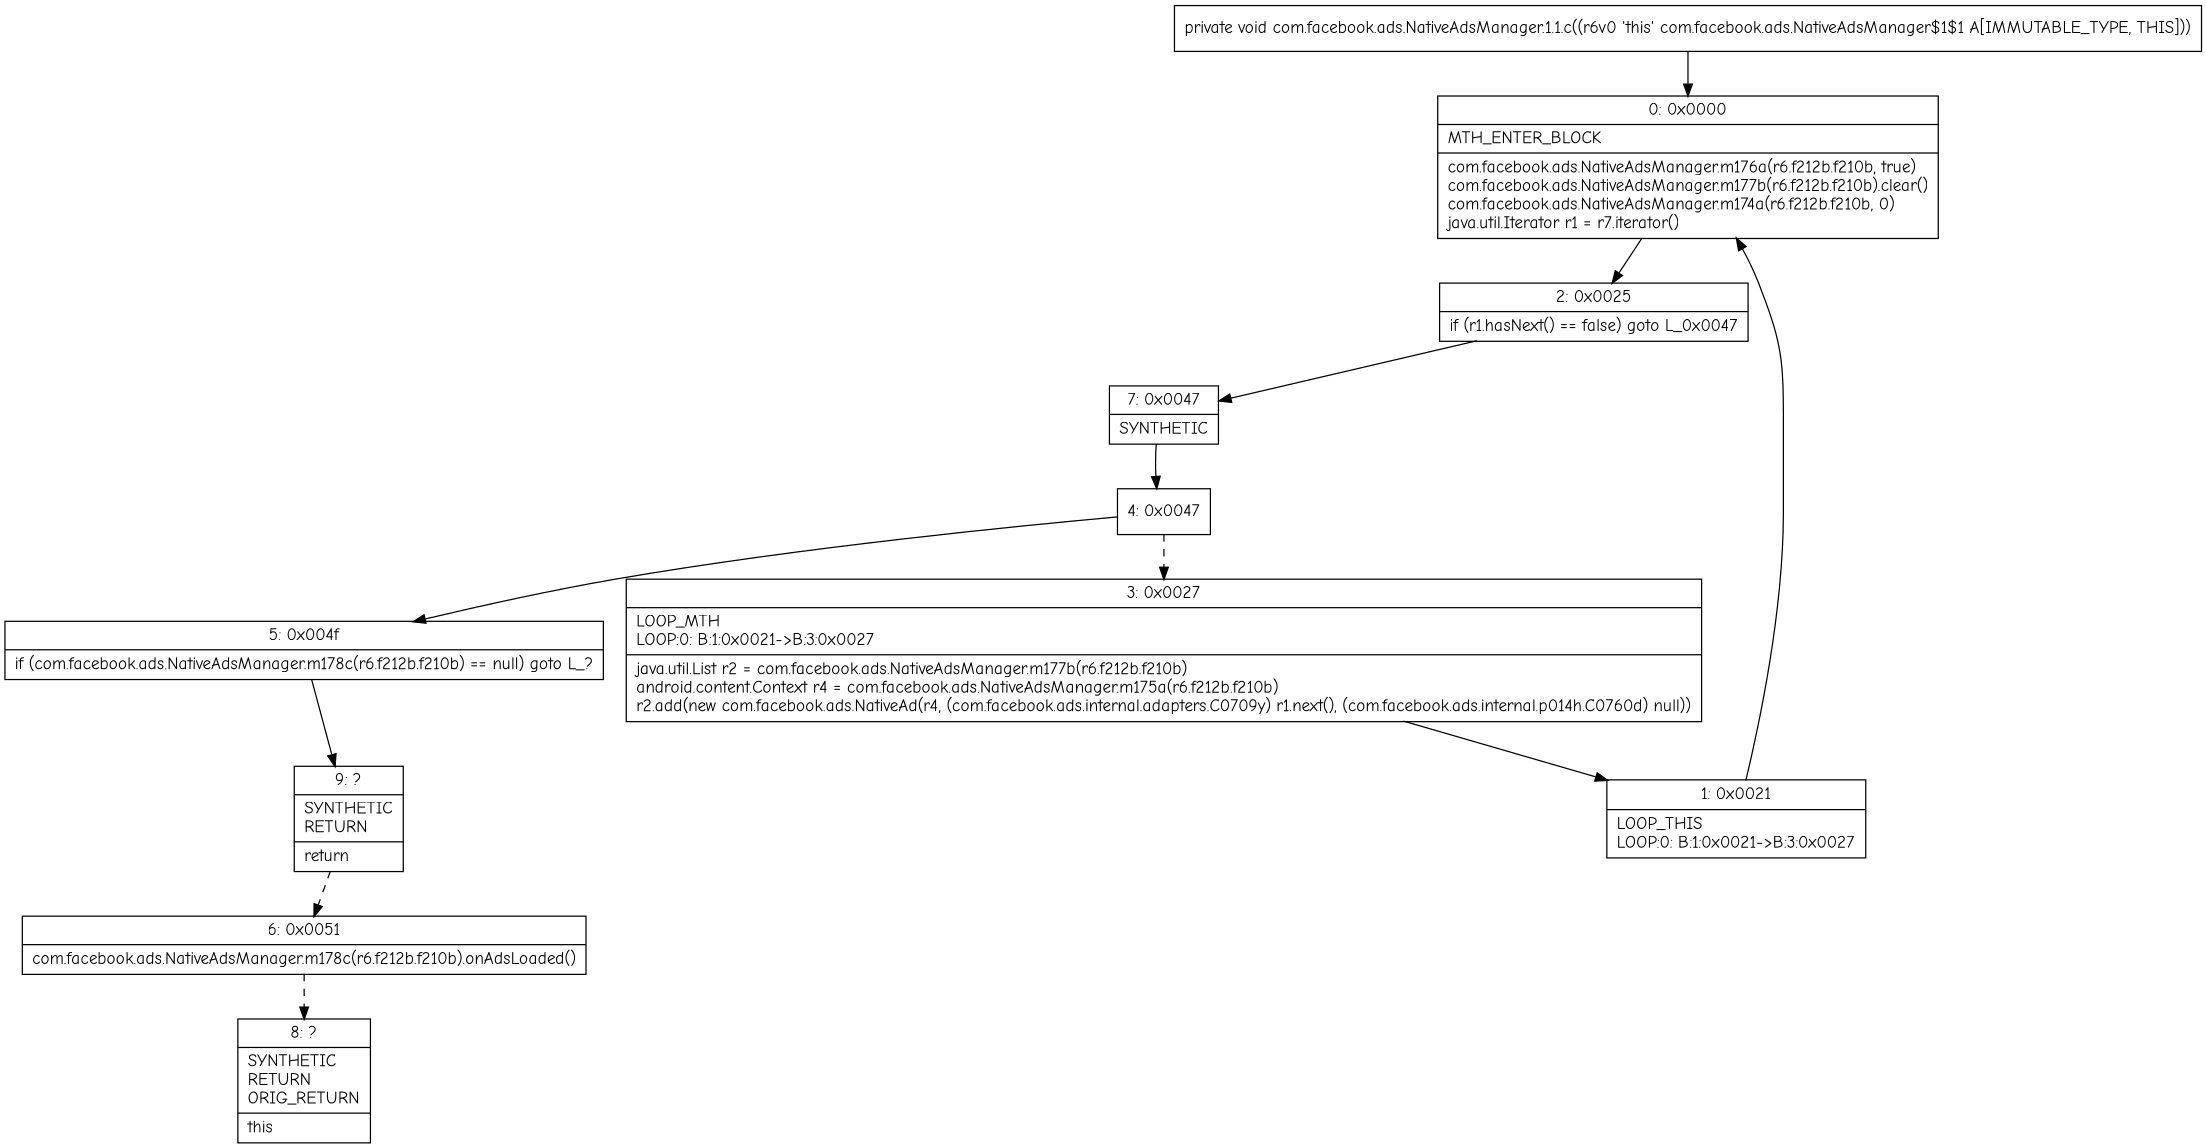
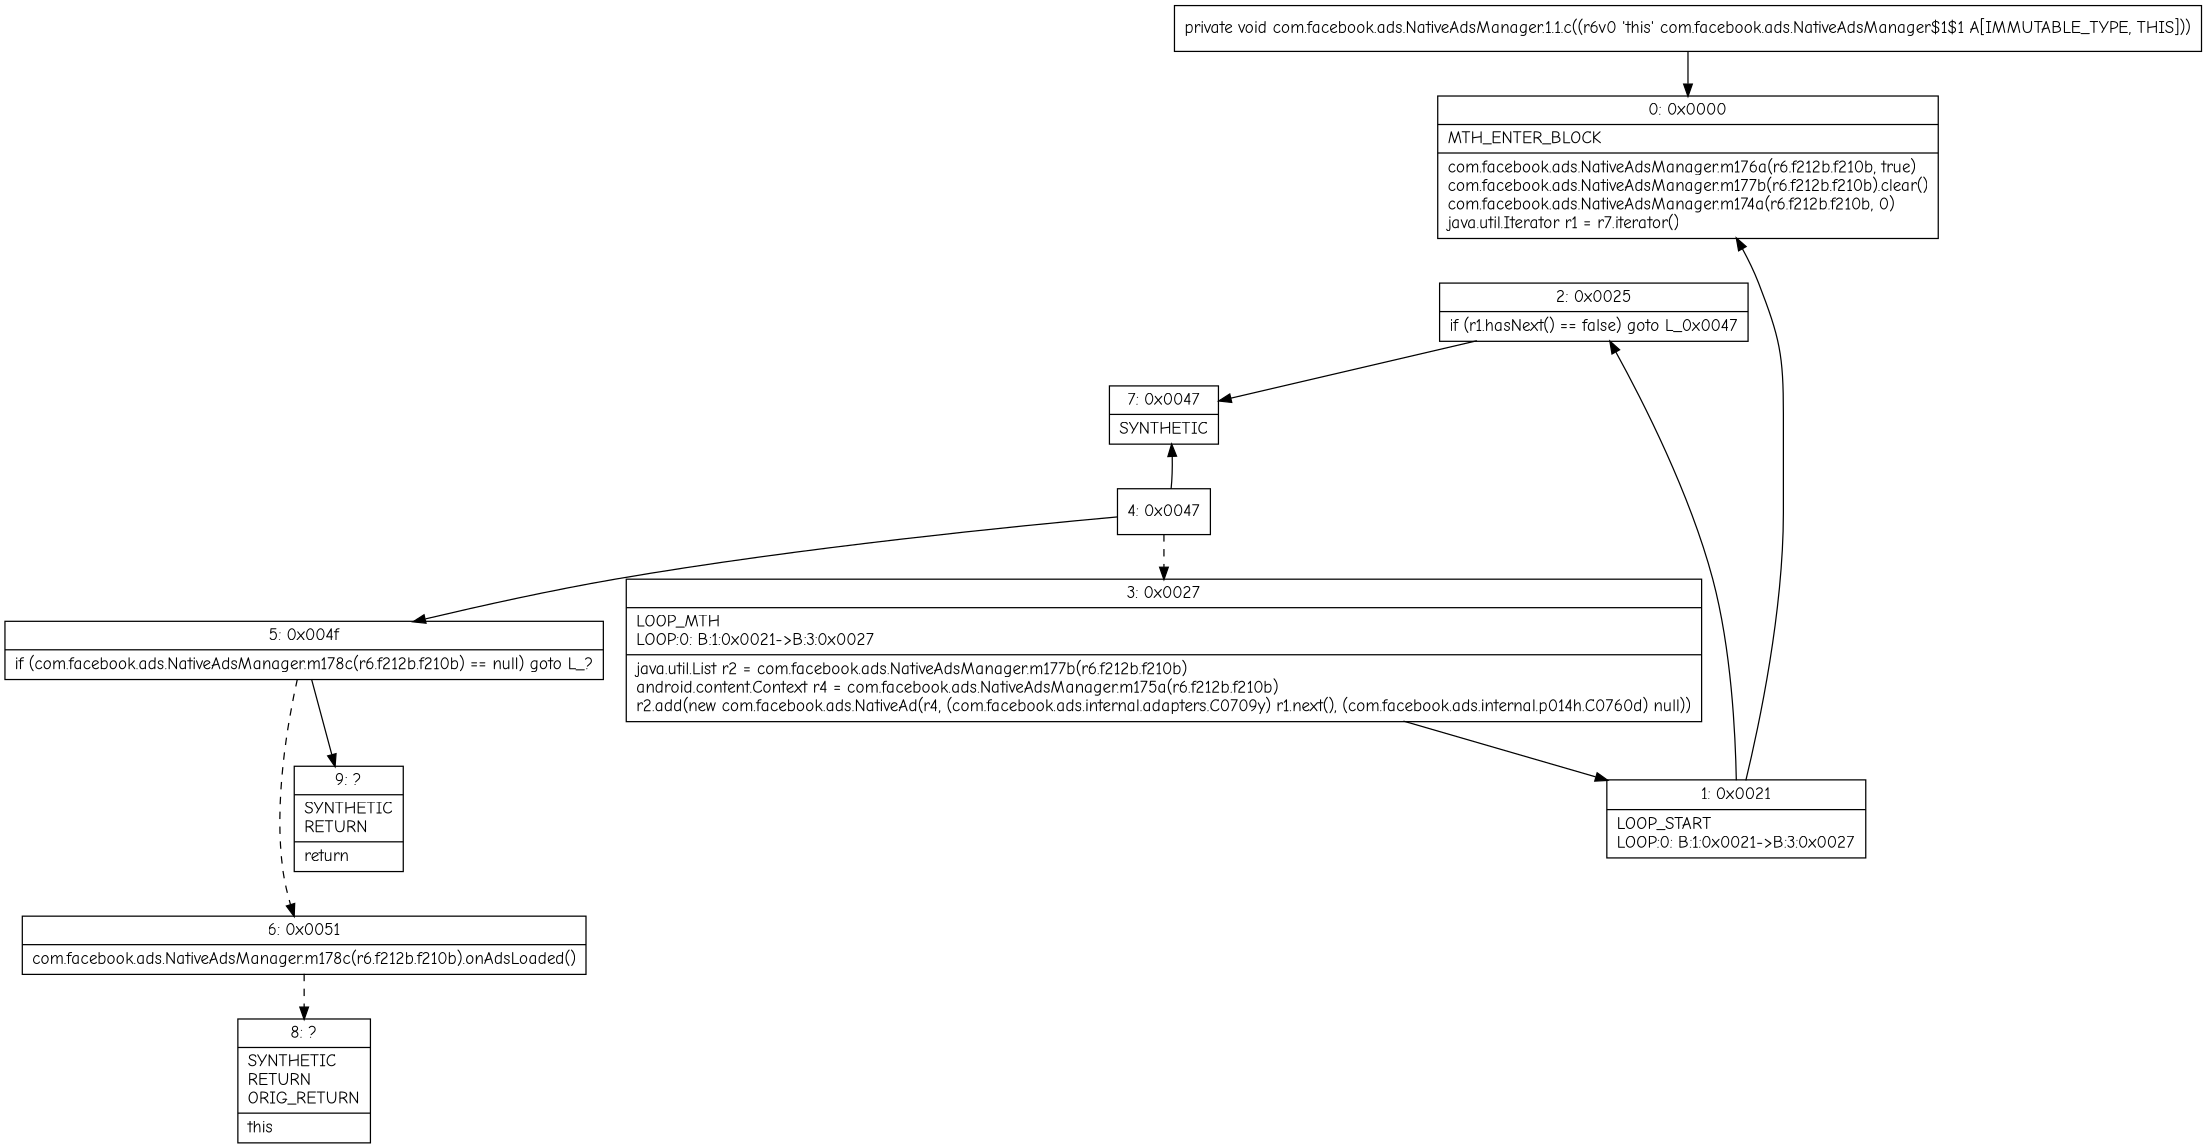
edge "0: 0x0000" -> "2: 0x0025": now "1: 0x0021" -> "2: 0x0025"
edge "7: 0x0047" -> "4: 0x0047": reversed
node "1: 0x0021": text "LOOP_THIS" -> "LOOP_START"
edge "9: ?" -> "6: 0x0051": now "5: 0x004f" -> "6: 0x0051"
